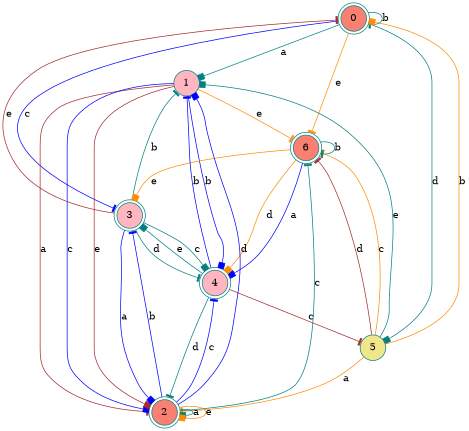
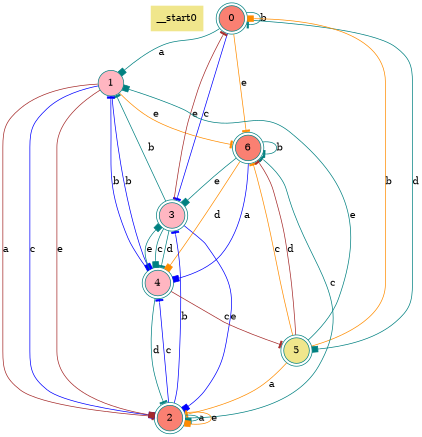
node "__start0": added
edge "6" -> "3": color darkorange -> teal
edge "2" -> "1": removed, label "d"
edge "3" -> "2": label "a" -> "e"
node "5": shape circle -> doublecircle
